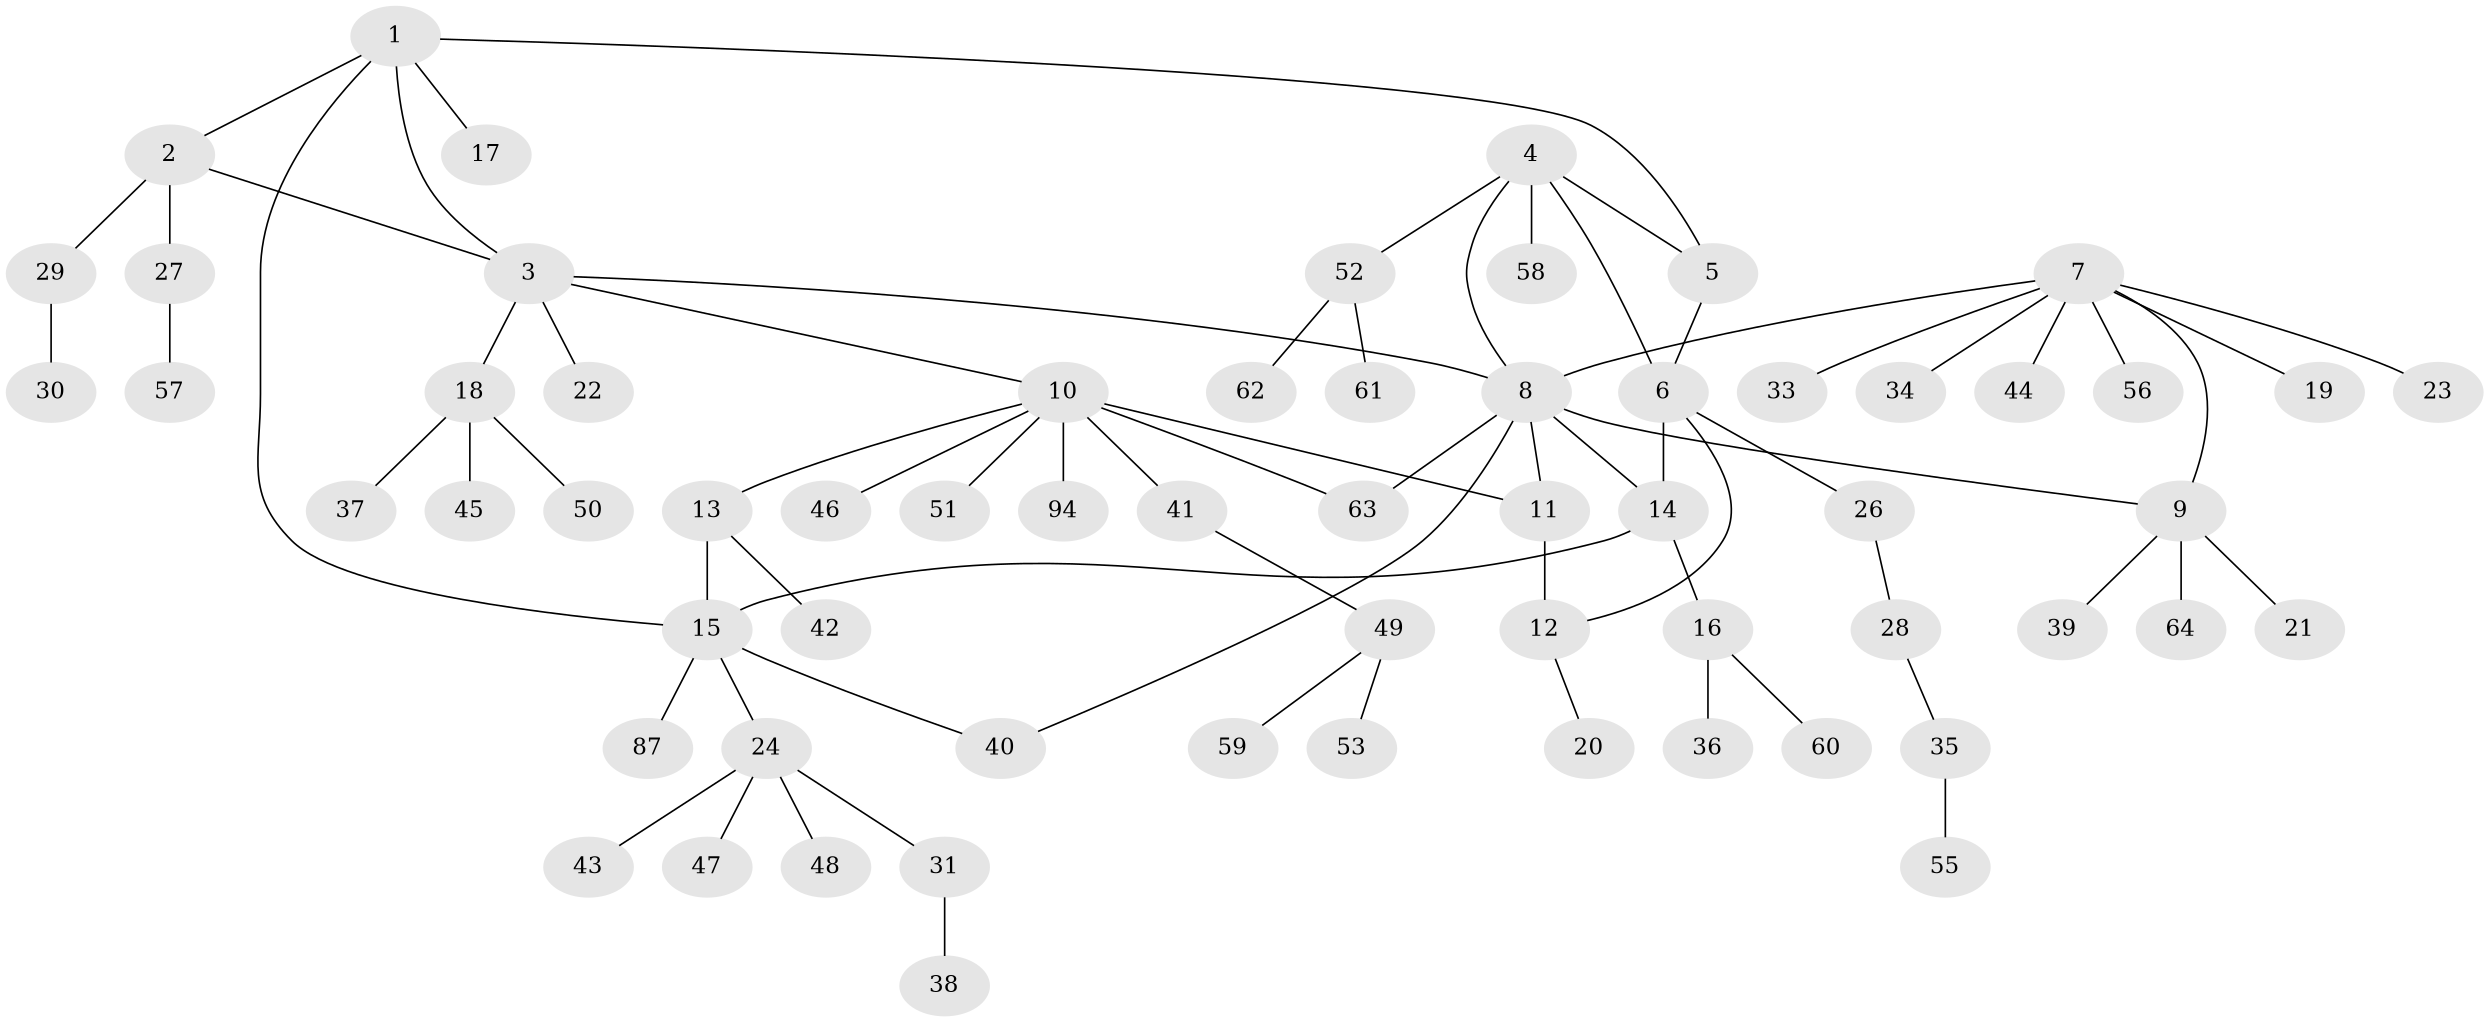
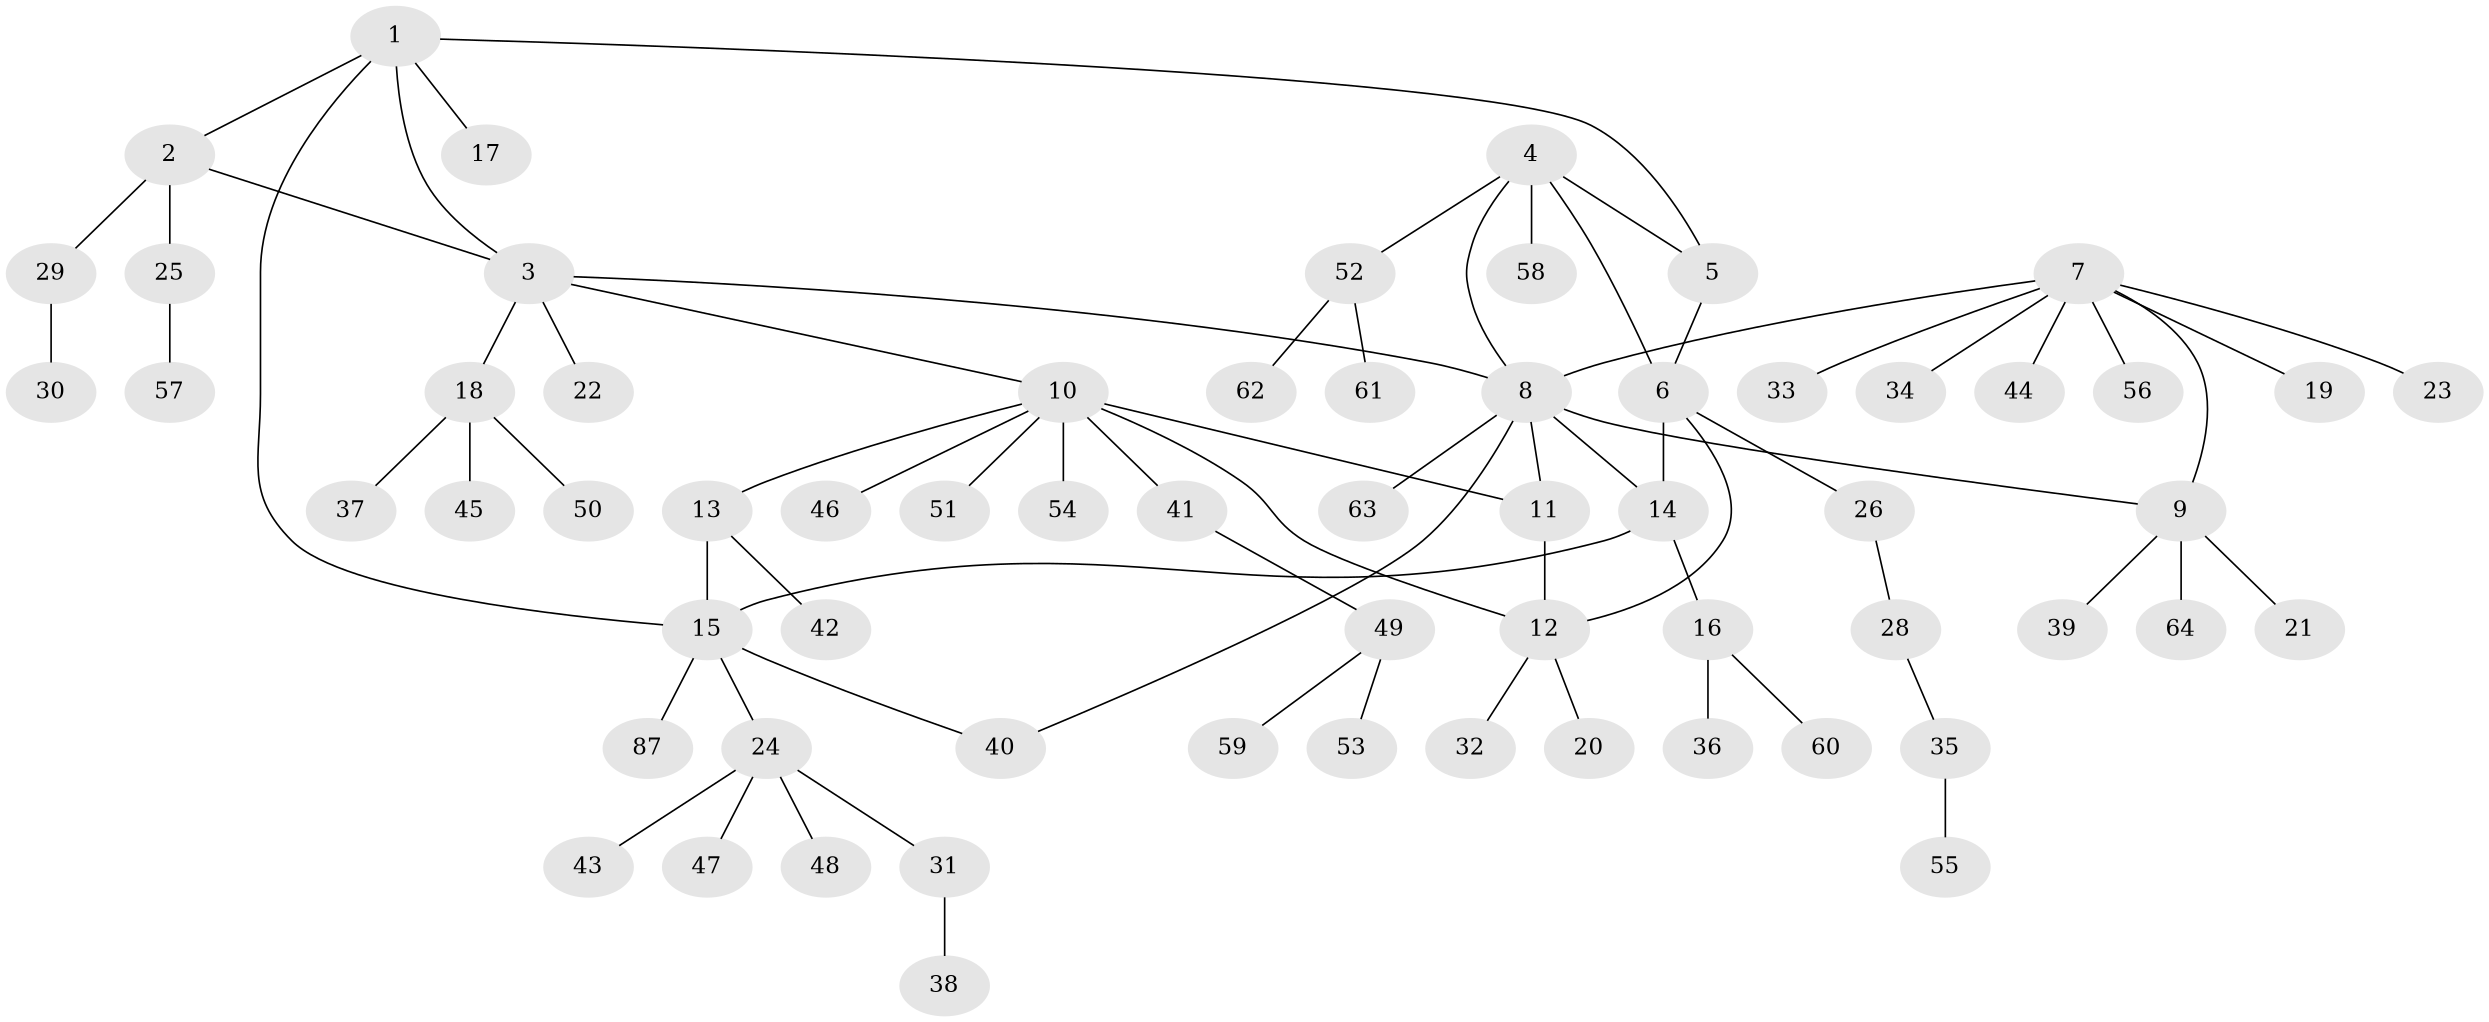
node "27": label "27" -> "25"
edge "10" -- "63": now "10" -- "12"
node "94": label "94" -> "54"
node "32": added
